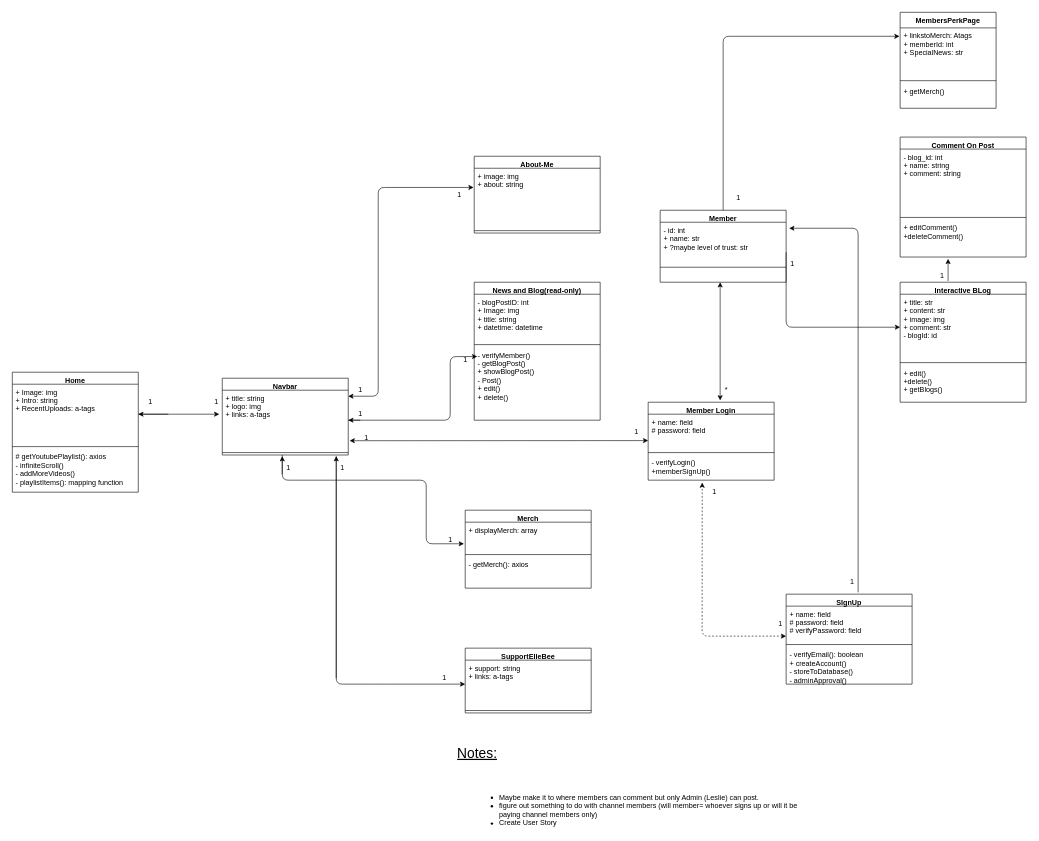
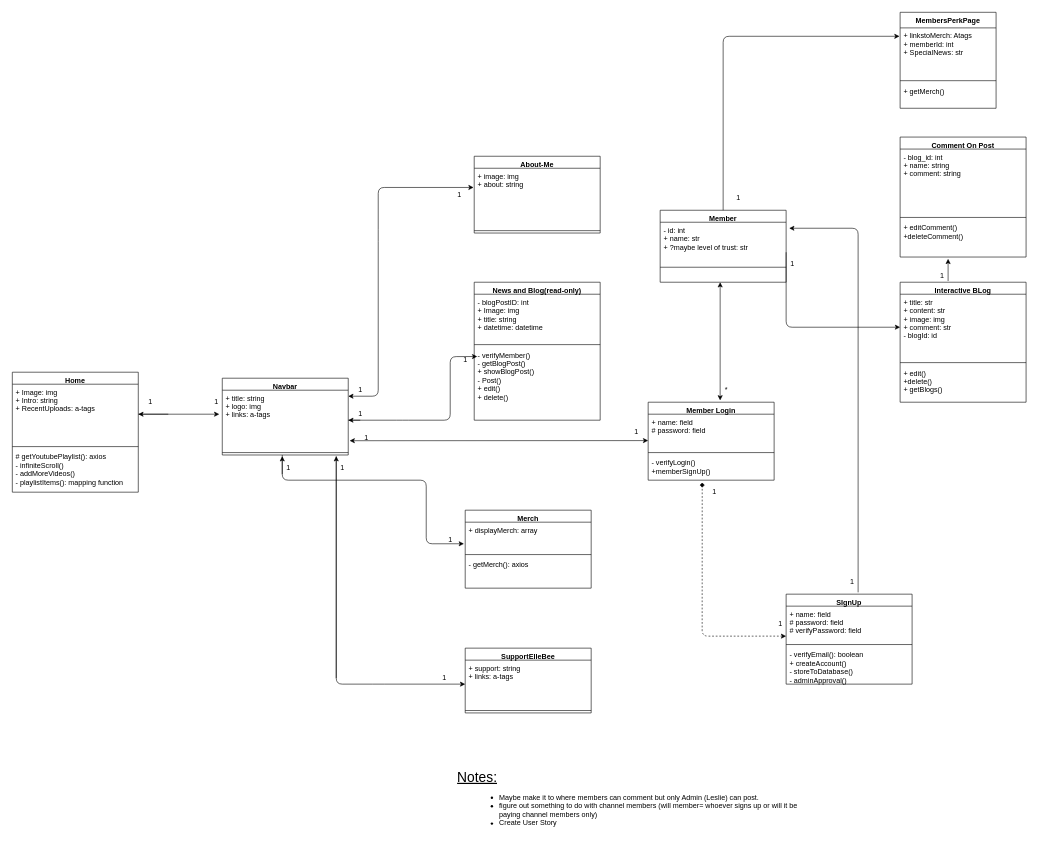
edge "- verifyLogin() +memberSignUp()" -- "+ name: field # password: field # verifyPassword: field": arrowhead classic -> diamond
node "Notes:": moved (693, 753) -> (693, 777)
